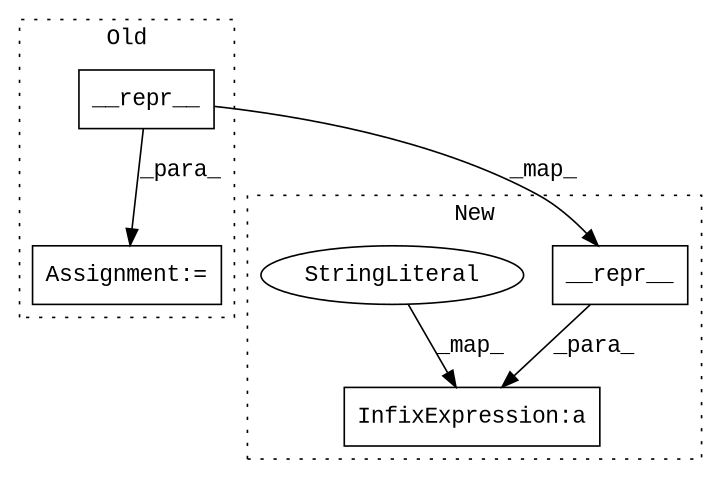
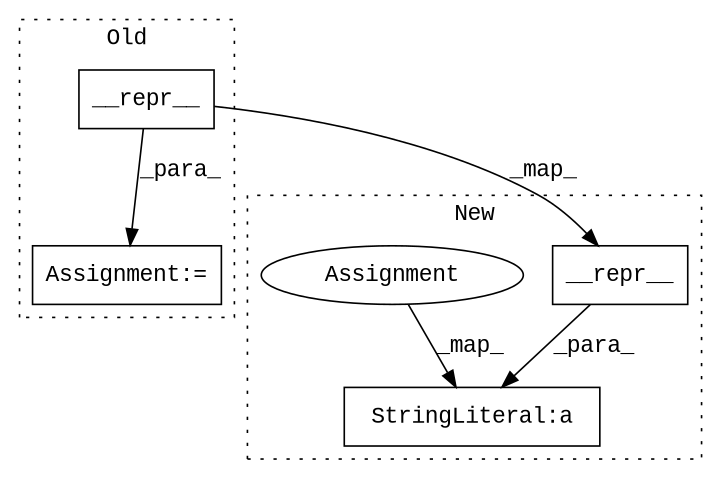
node "StringLiteral": label "StringLiteral" -> "Assignment"
node "InfixExpression:a": label "InfixExpression:a" -> "StringLiteral:a"
